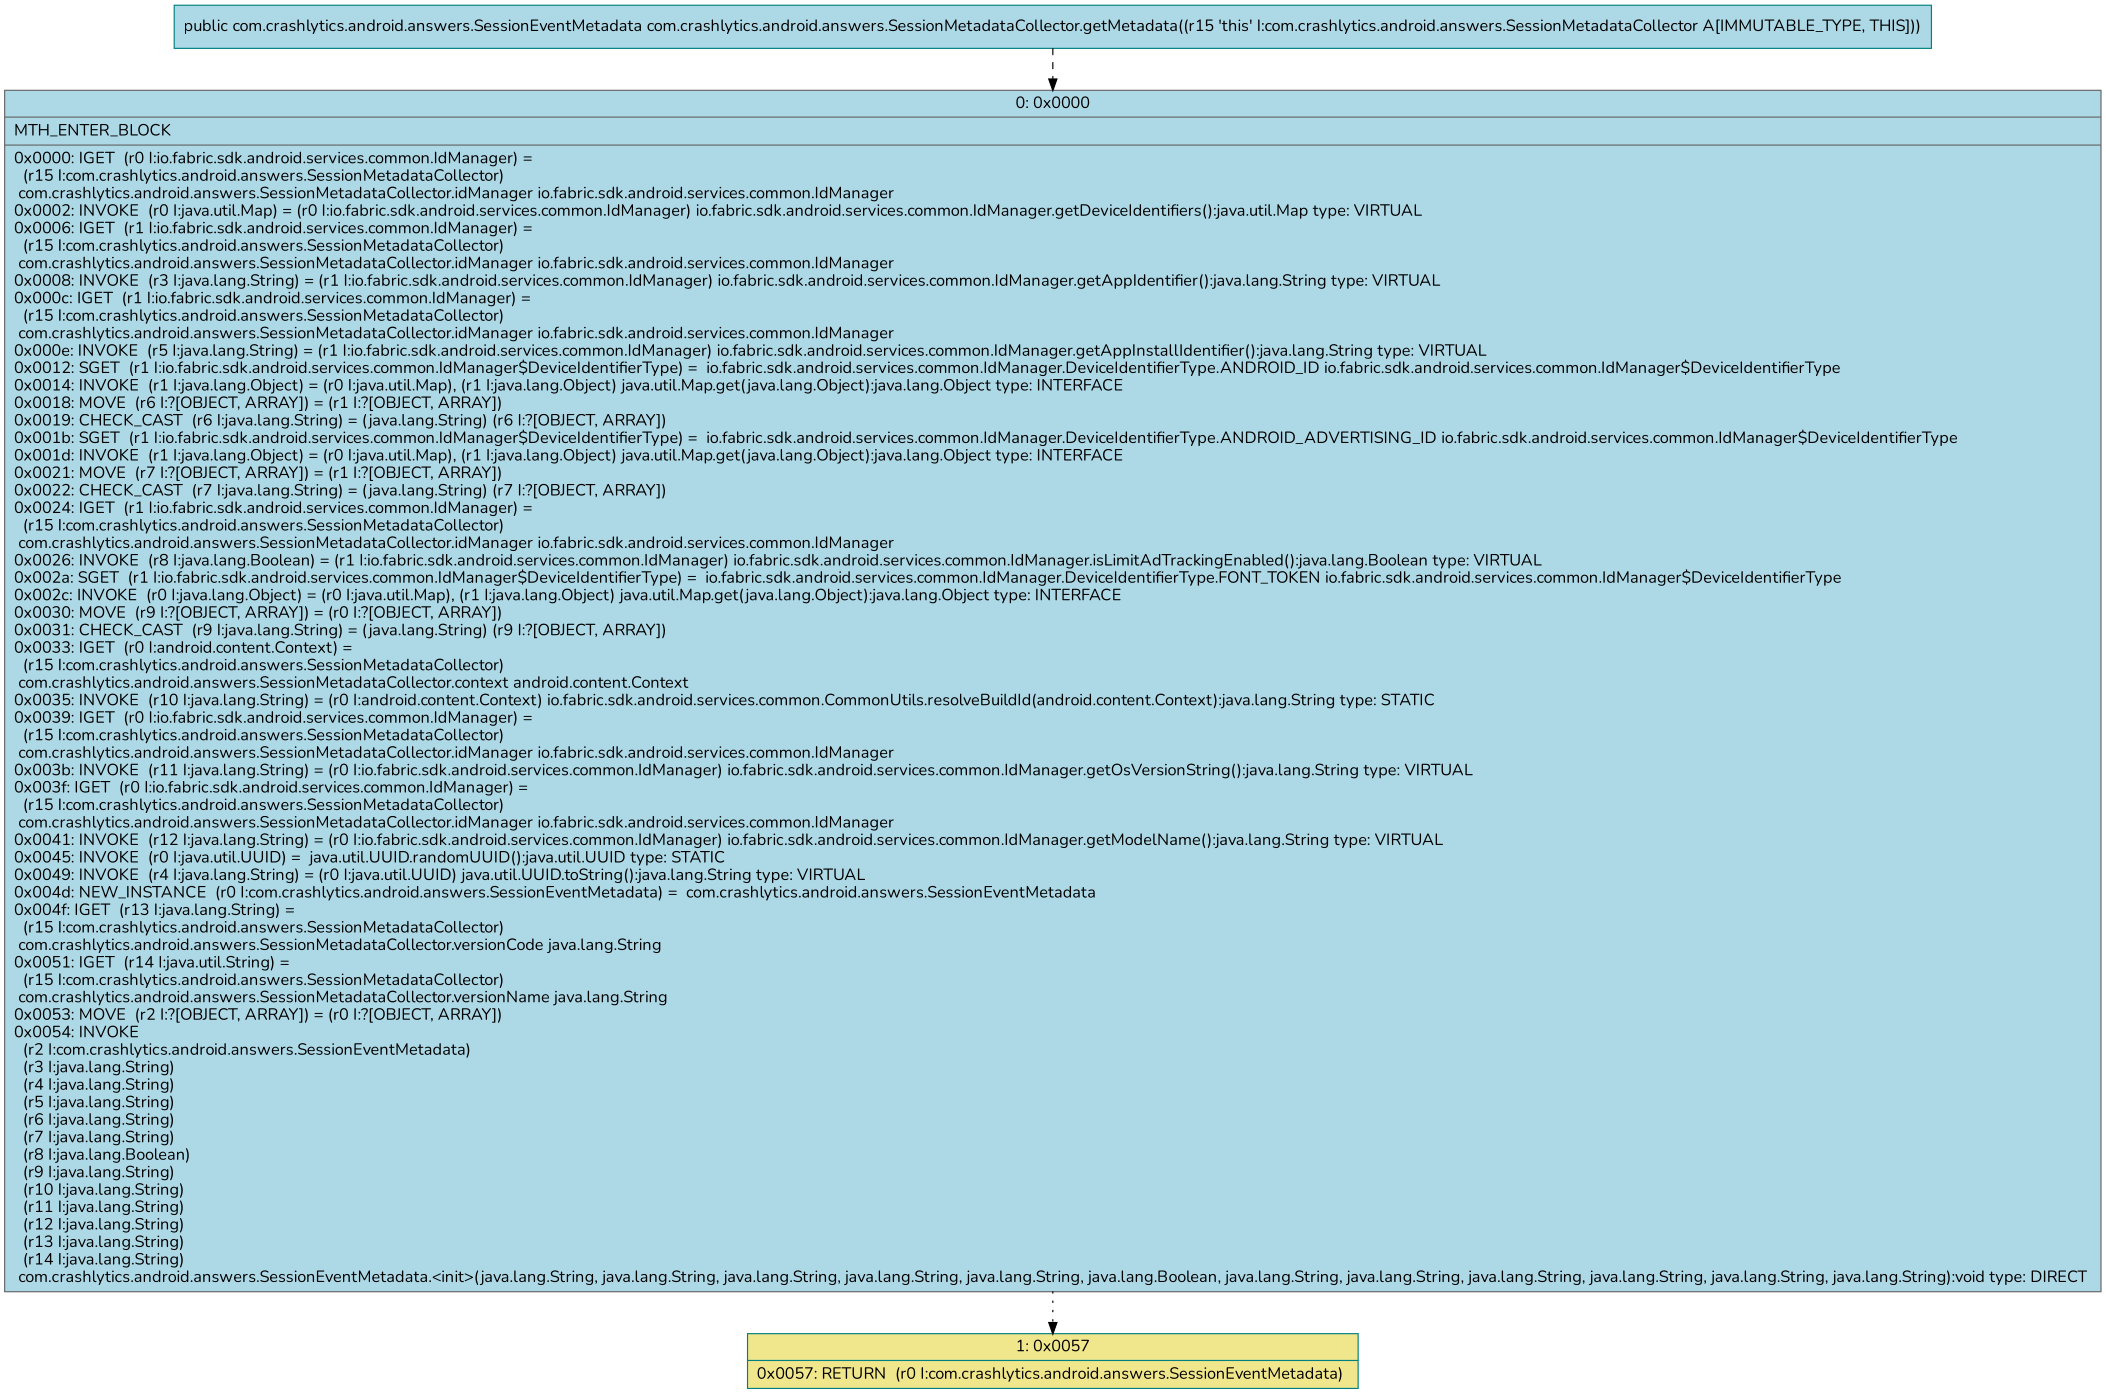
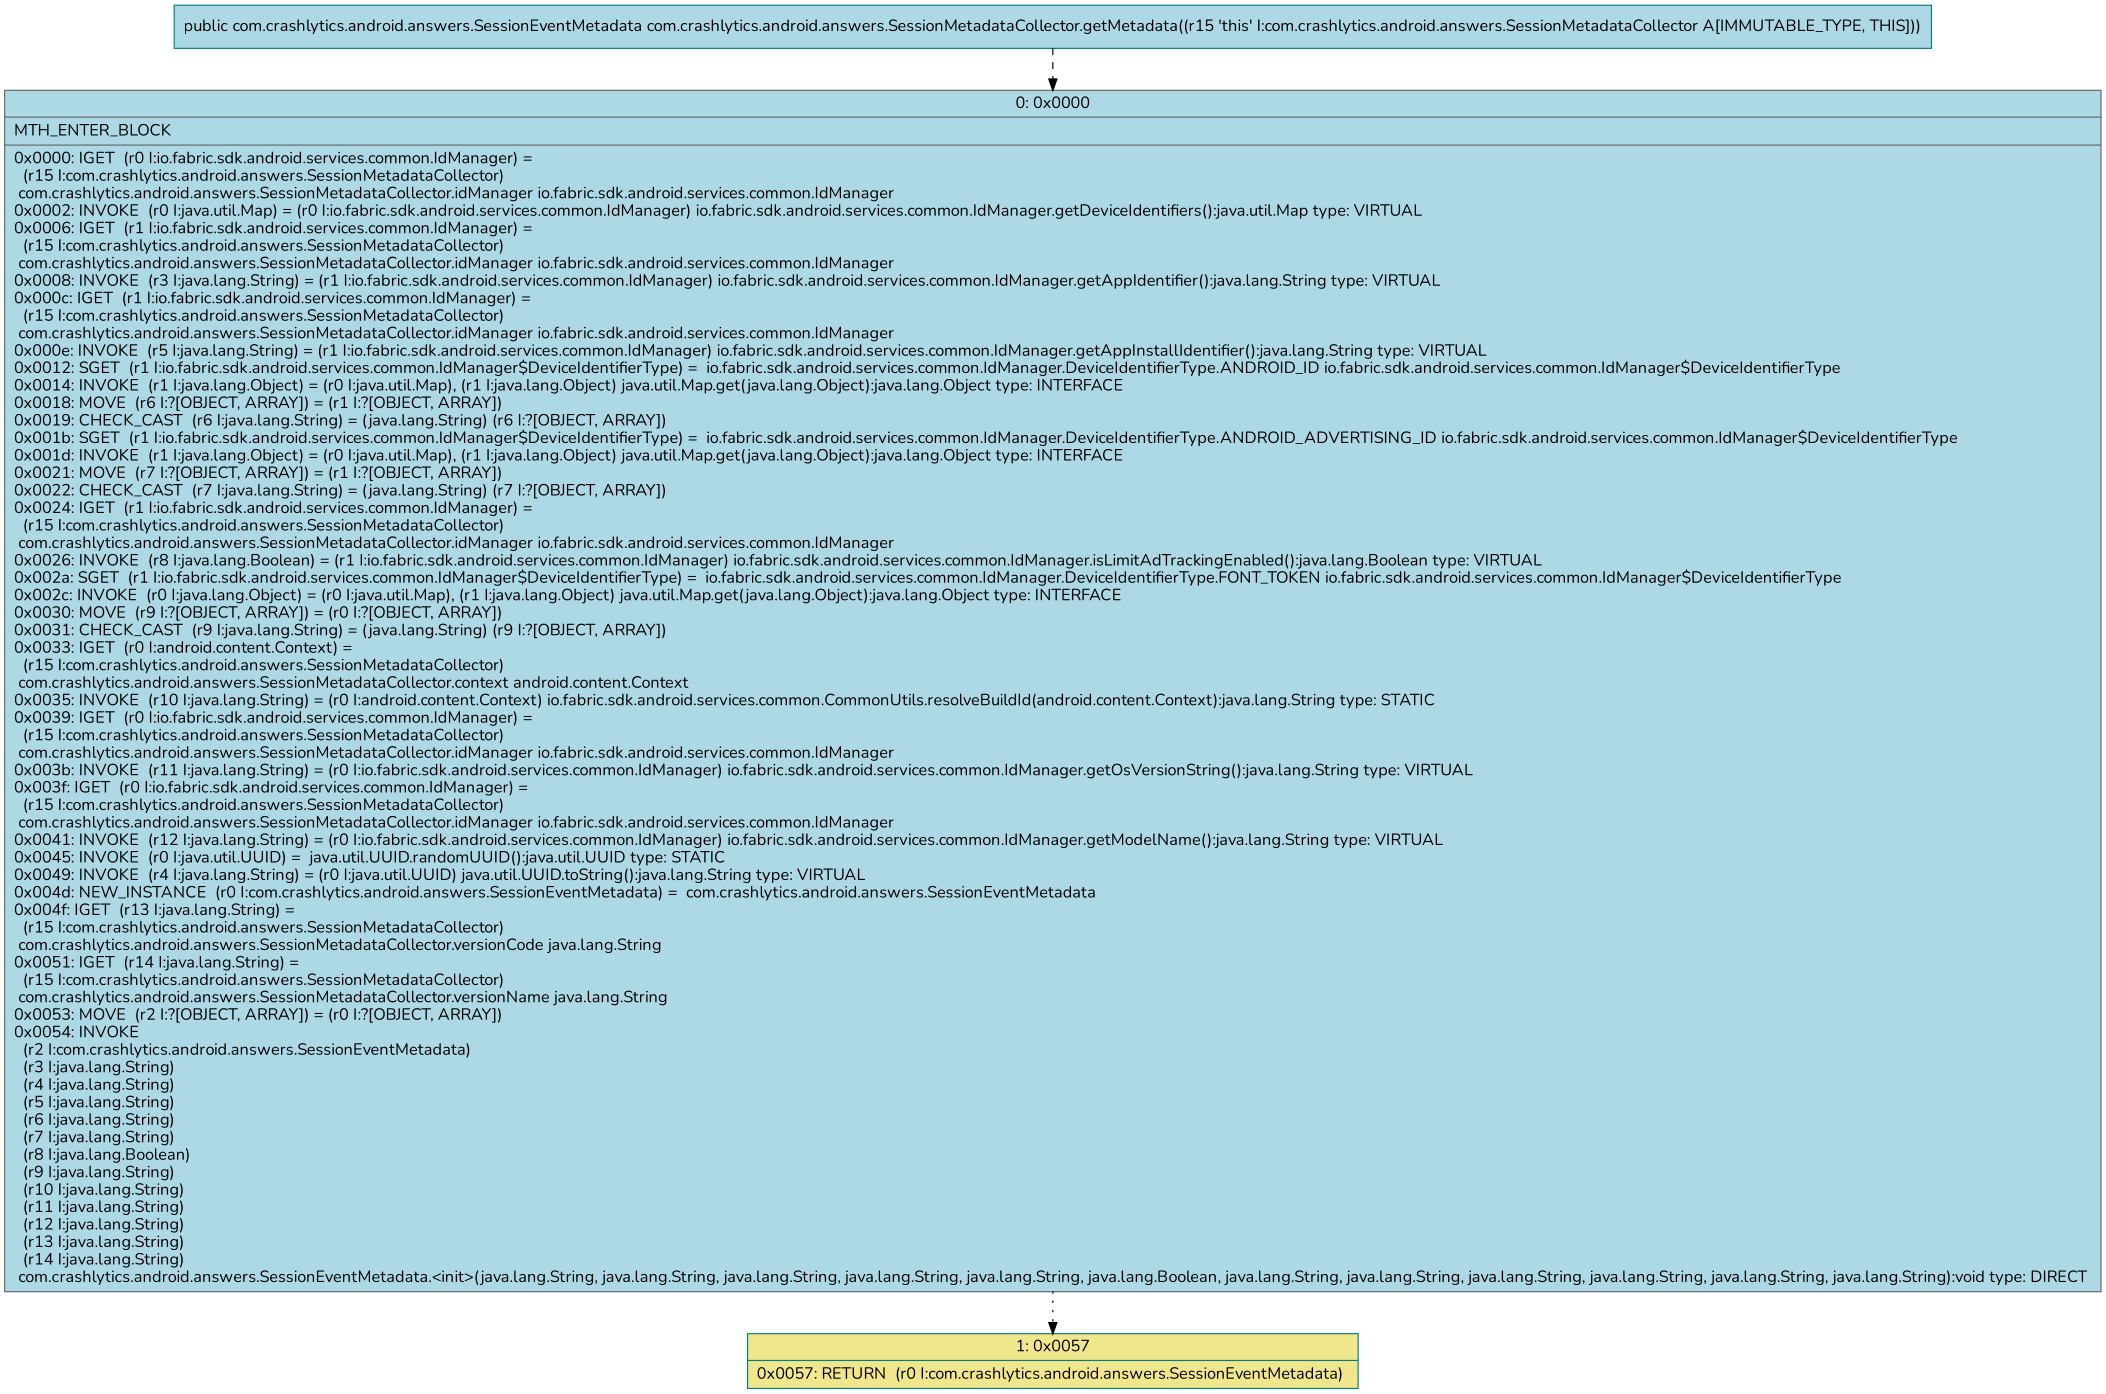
node "0: 0x0000": text "0x0051: IGET  (r14 I:java.util.String) =" -> "0x0051: IGET  (r14 I:java.lang.String) ="
